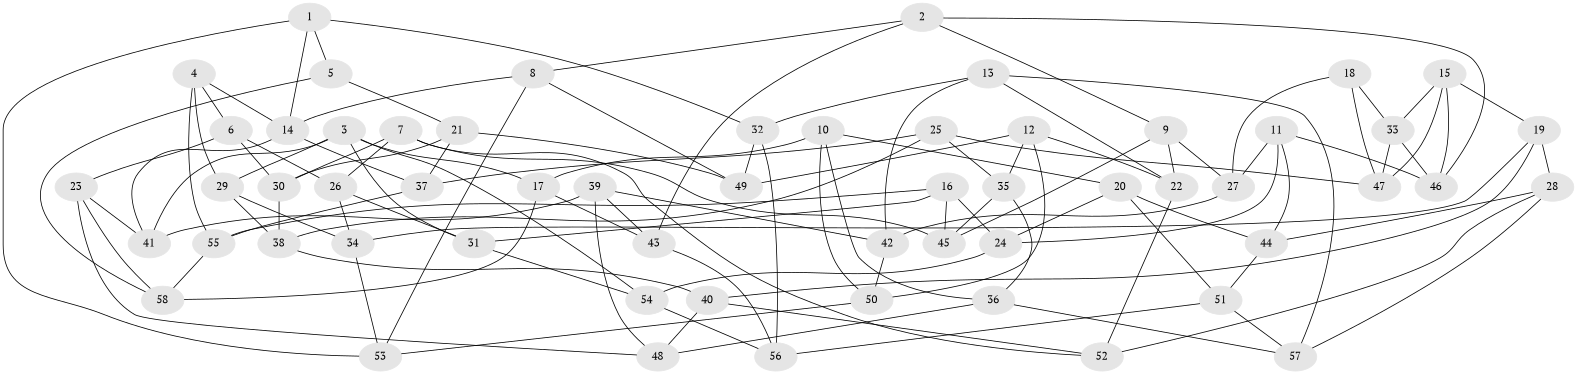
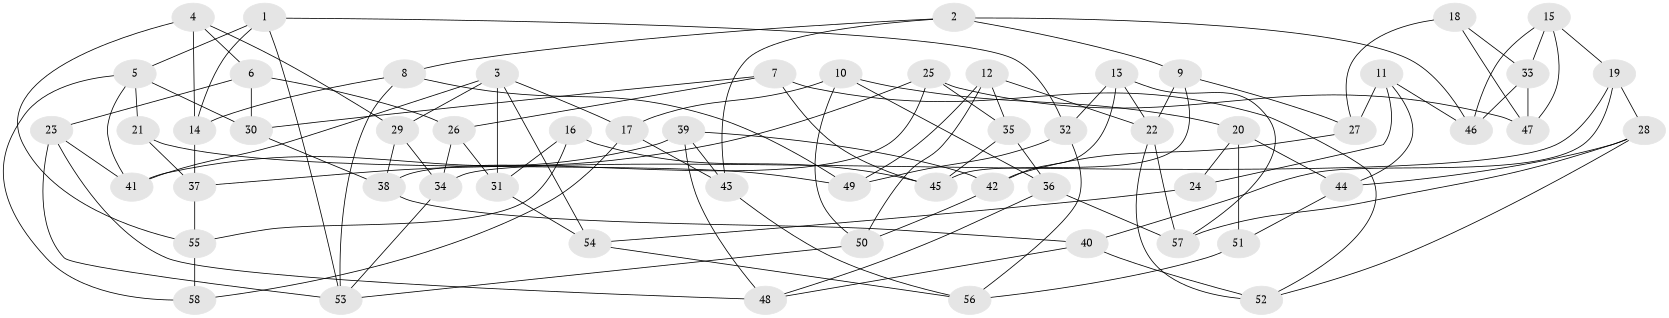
edge "21" -- "30": now "5" -- "30"
edge "14" -- "41": now "5" -- "41"
edge "16" -- "24": removed
edge "23" -- "58": now "23" -- "53"
edge "51" -- "57": now "22" -- "57"
